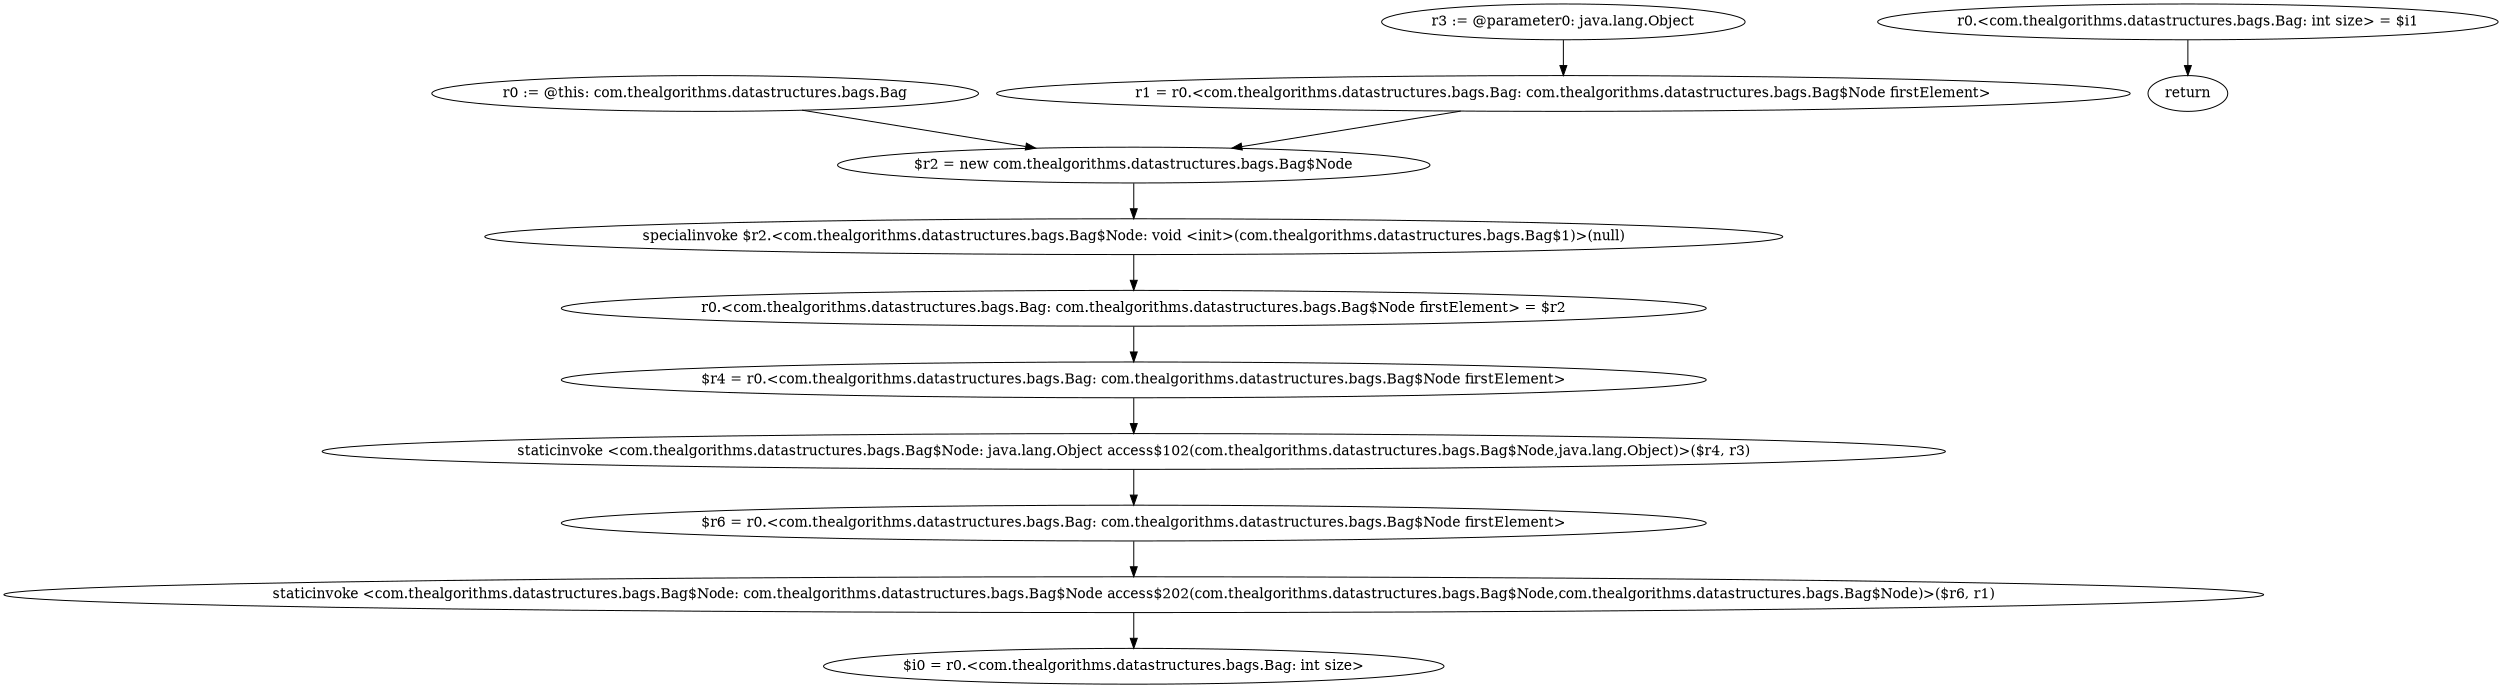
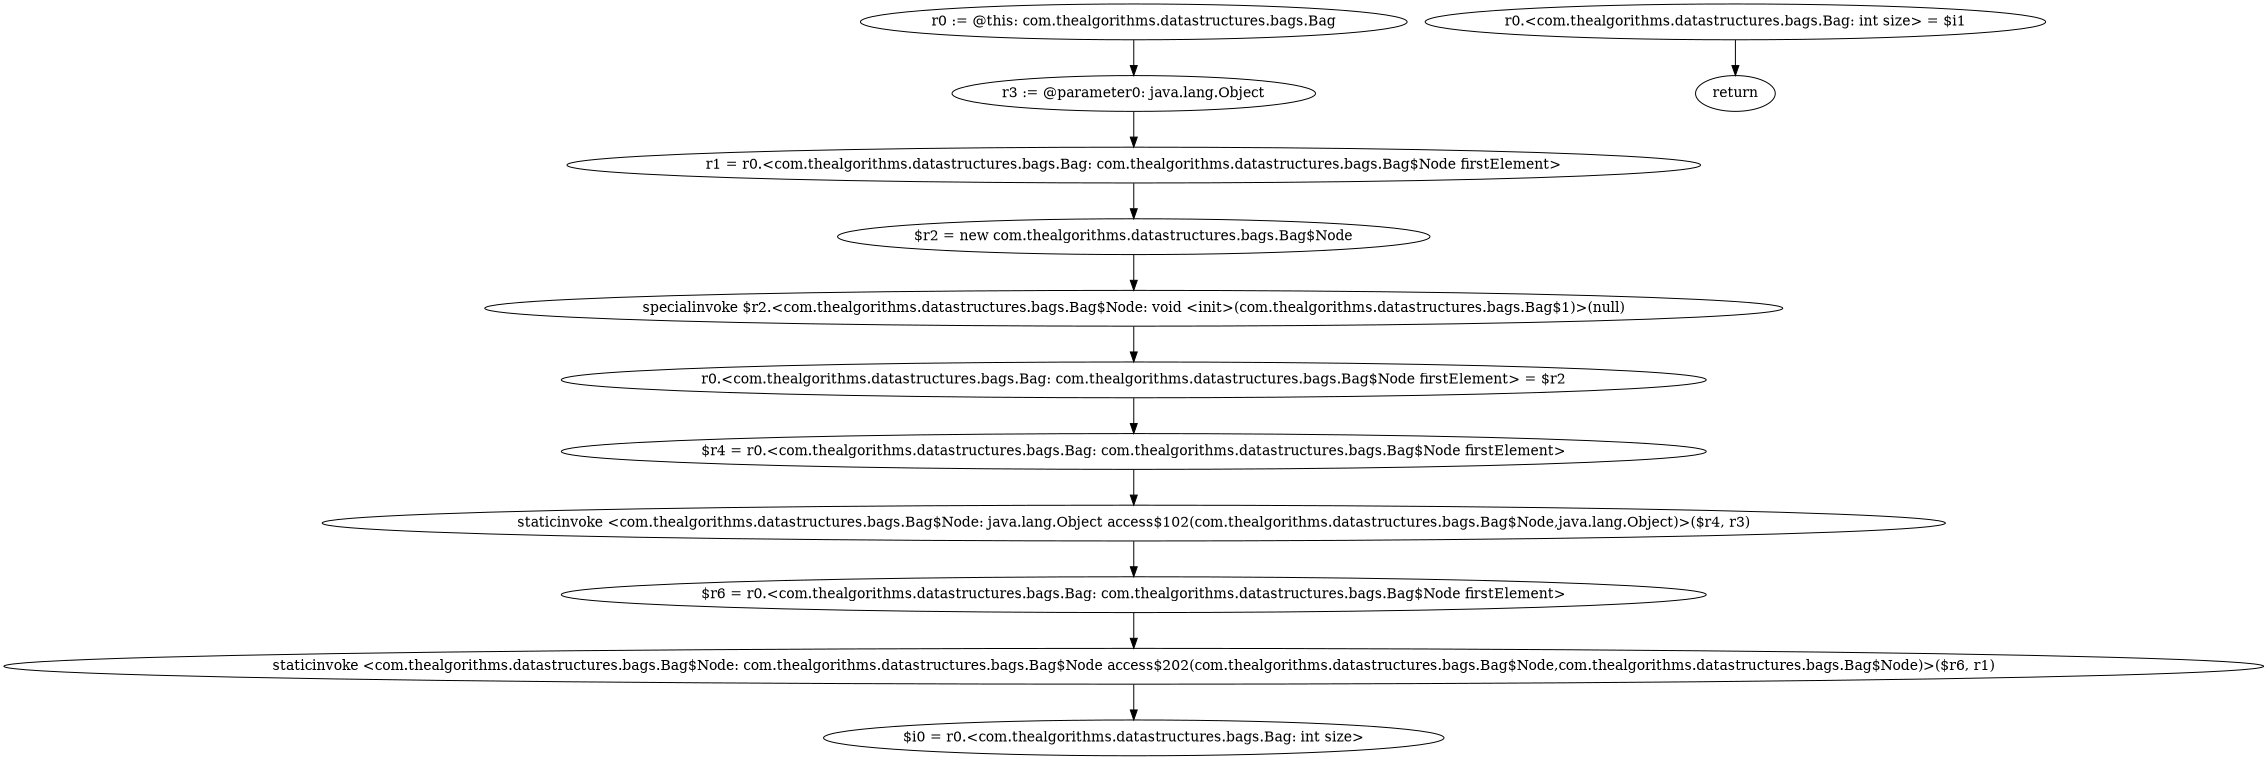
edge "r0 := @this: com.thealgorithms.datastructures.bags.Bag" -> "$r2 = new com.thealgorithms.datastructures.bags.Bag$Node": now "r0 := @this: com.thealgorithms.datastructures.bags.Bag" -> "r3 := @parameter0: java.lang.Object"
